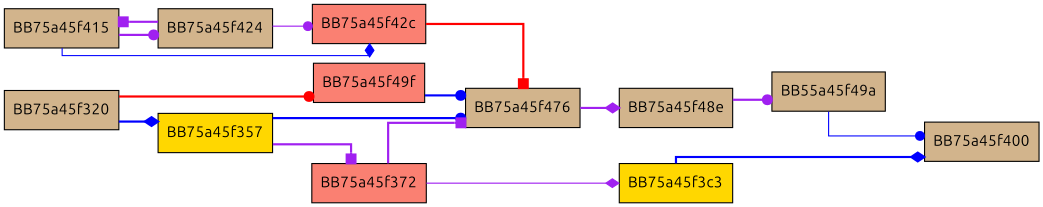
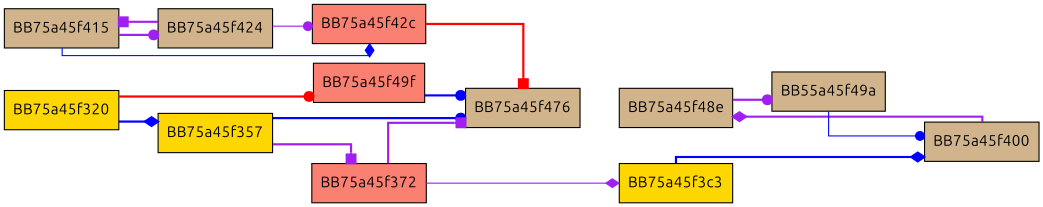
edge "BB75a45f476" -> "BB75a45f48e": now "BB75a45f400" -> "BB75a45f48e"
node "BB75a45f320": fillcolor tan -> gold
